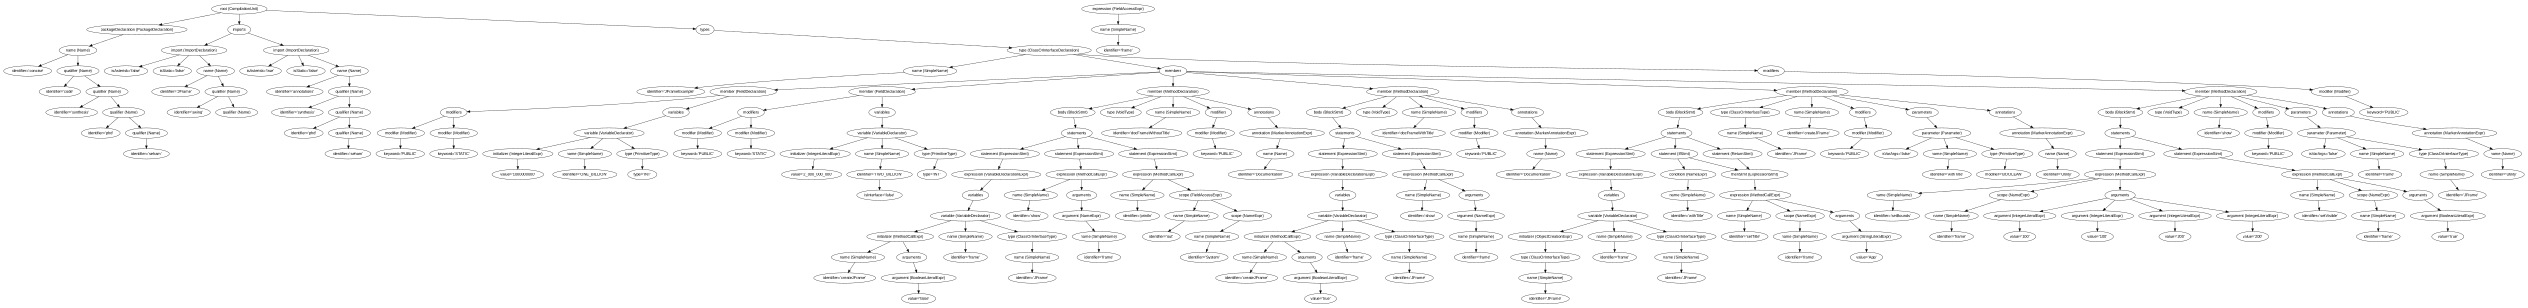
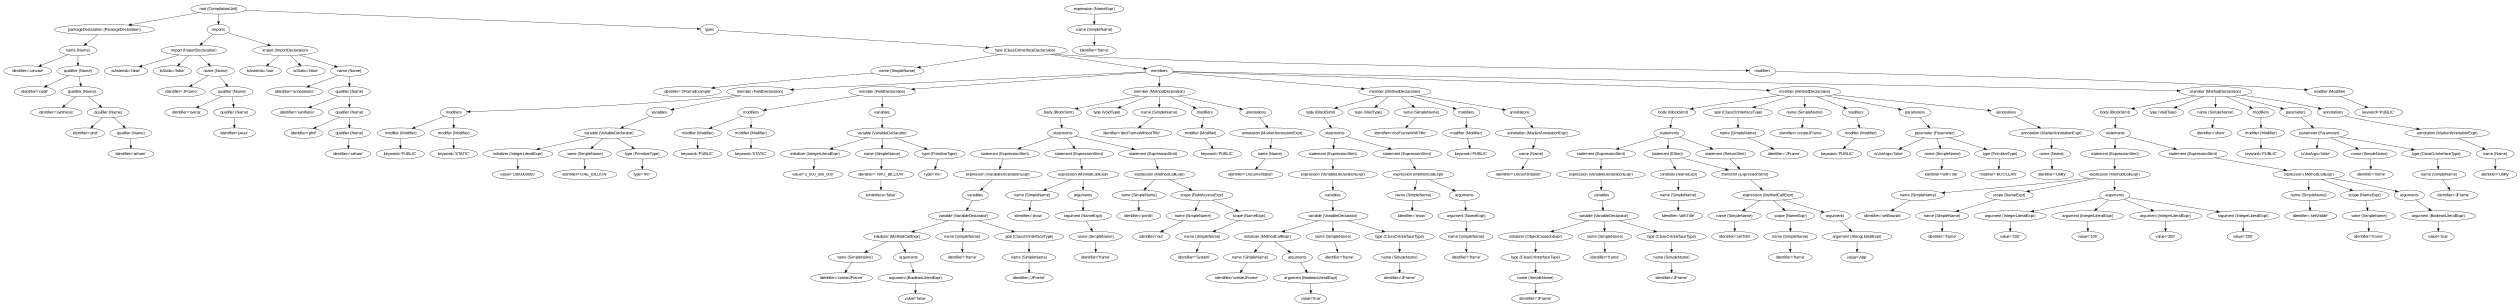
node "expression (FieldAccessExpr)": label "expression (FieldAccessExpr)" -> "expression (NameExpr)"
node "identifier='javax'": added
